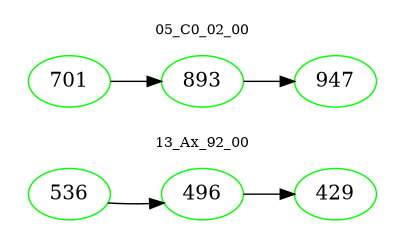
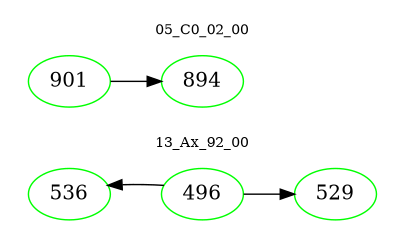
node "701": label "701" -> "901"
node "893": label "893" -> "894"
node "947": removed
node "429": label "429" -> "529"
edge "536" -> "496": reversed
